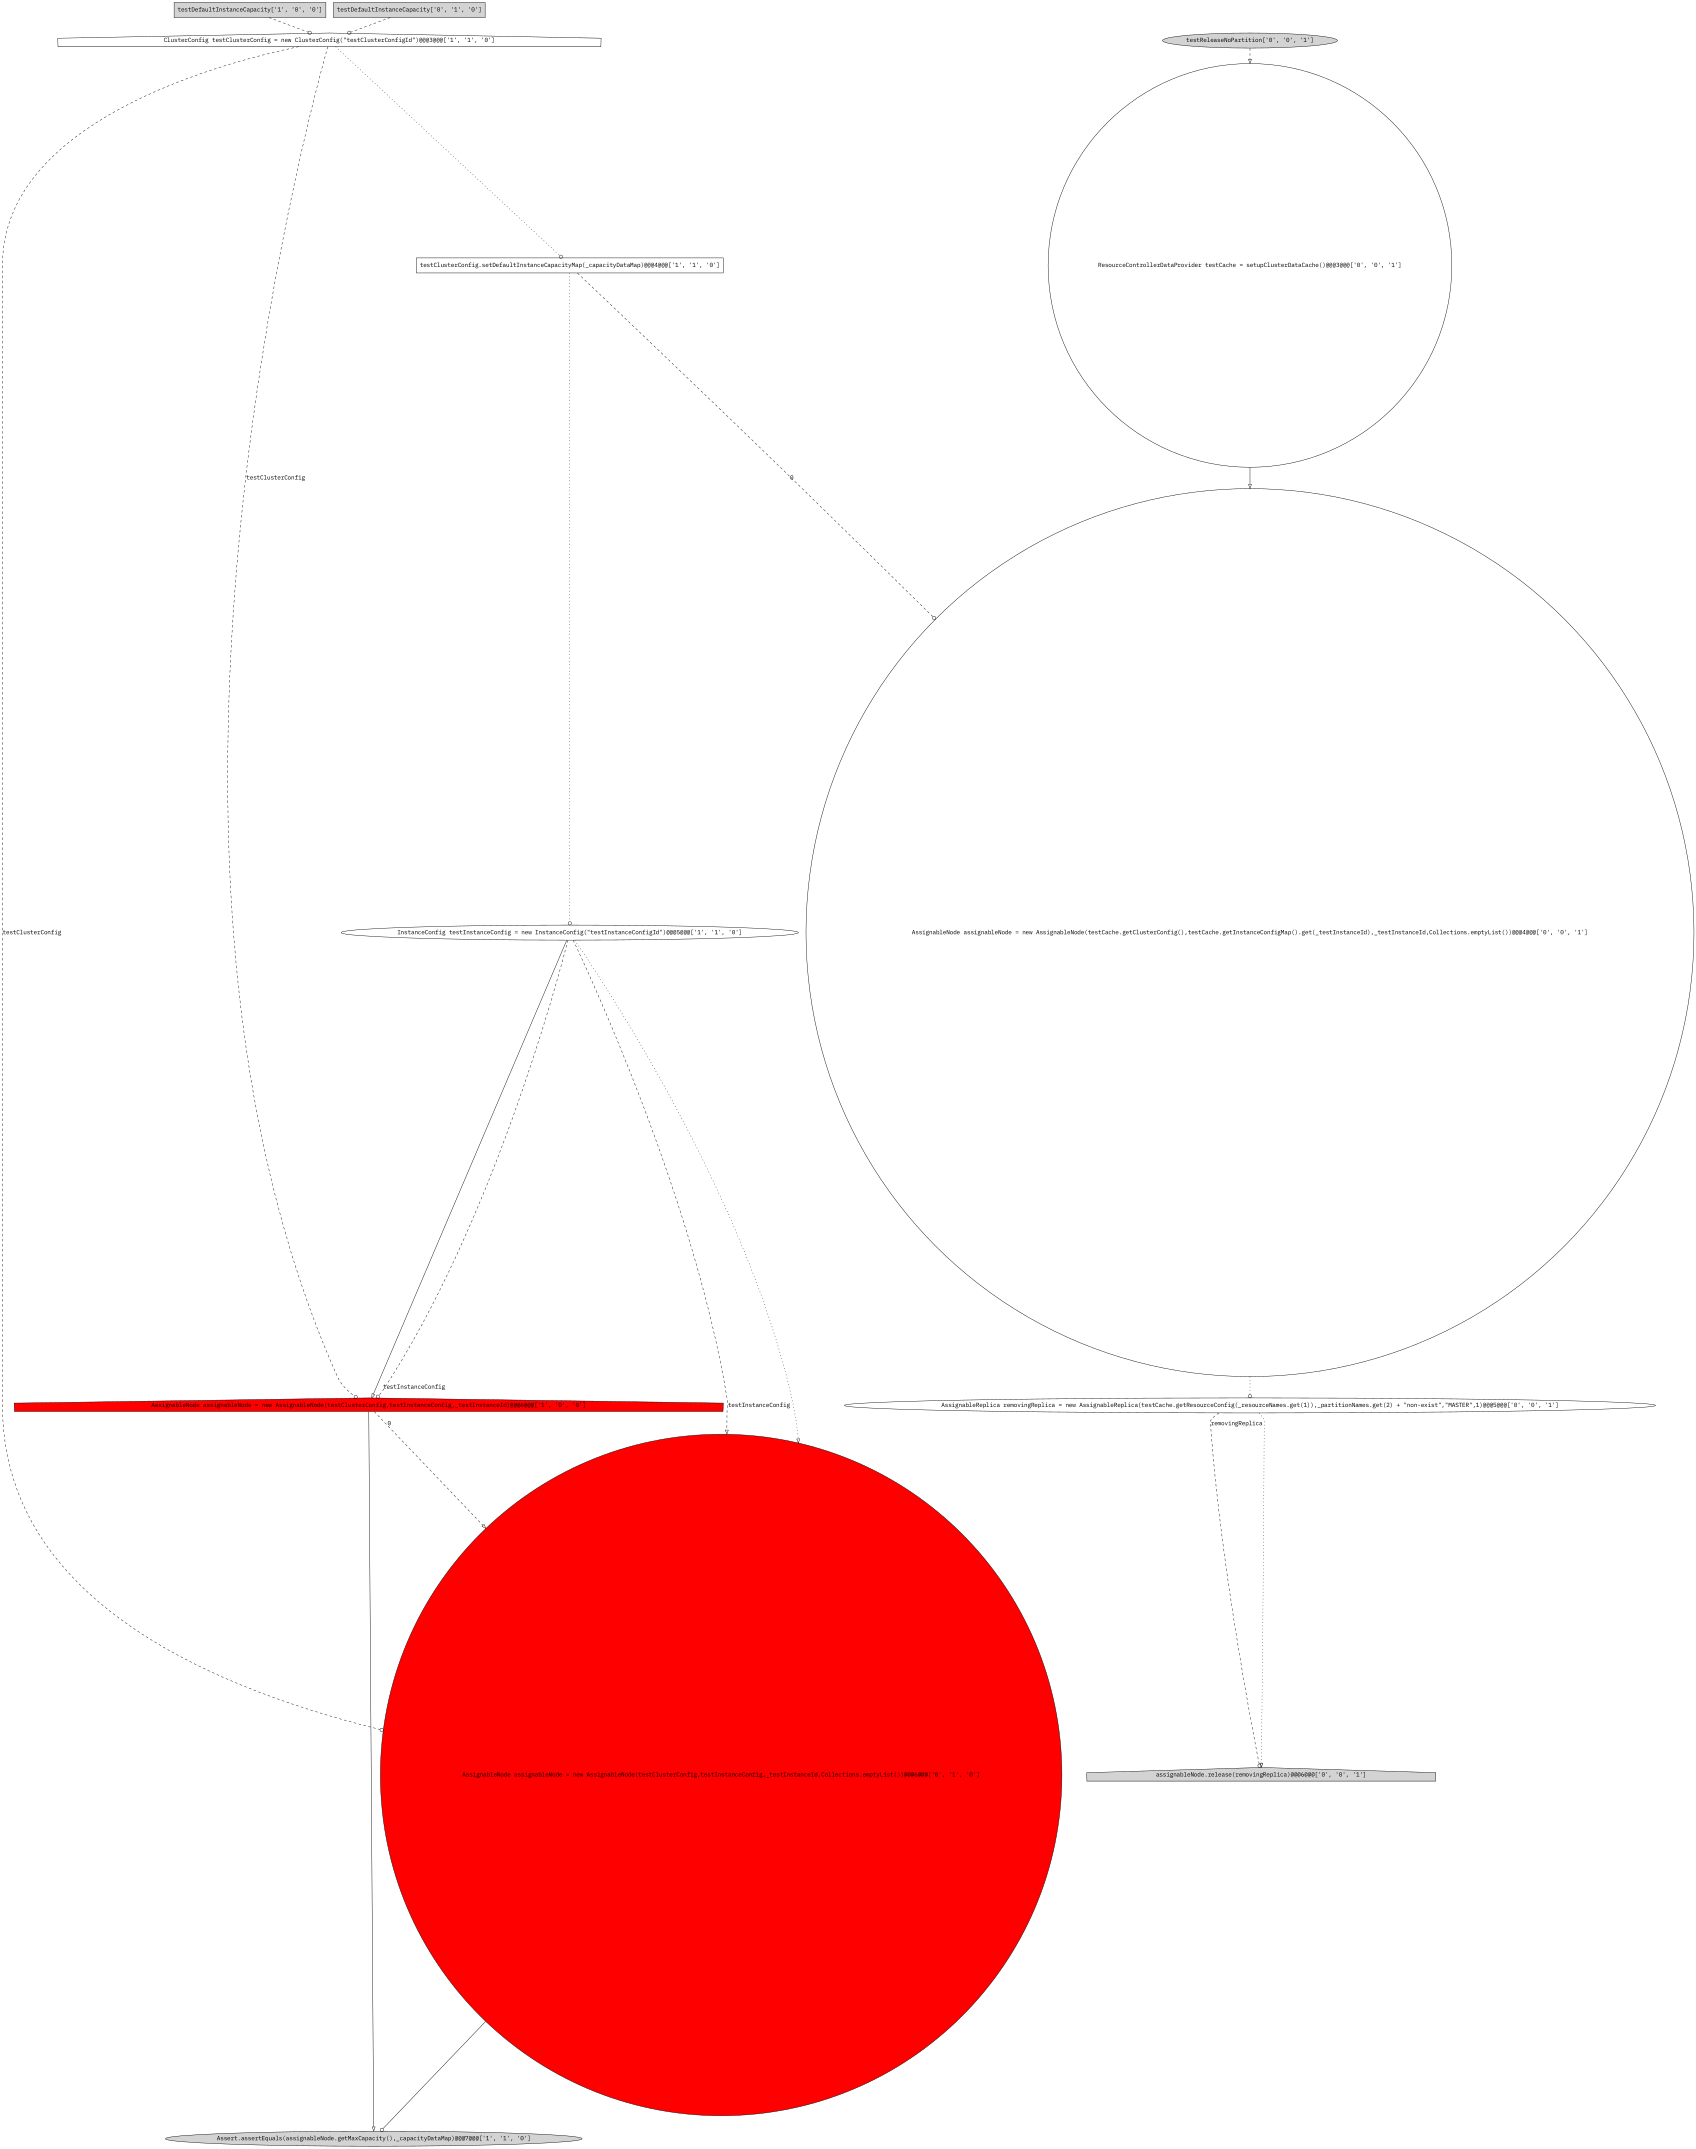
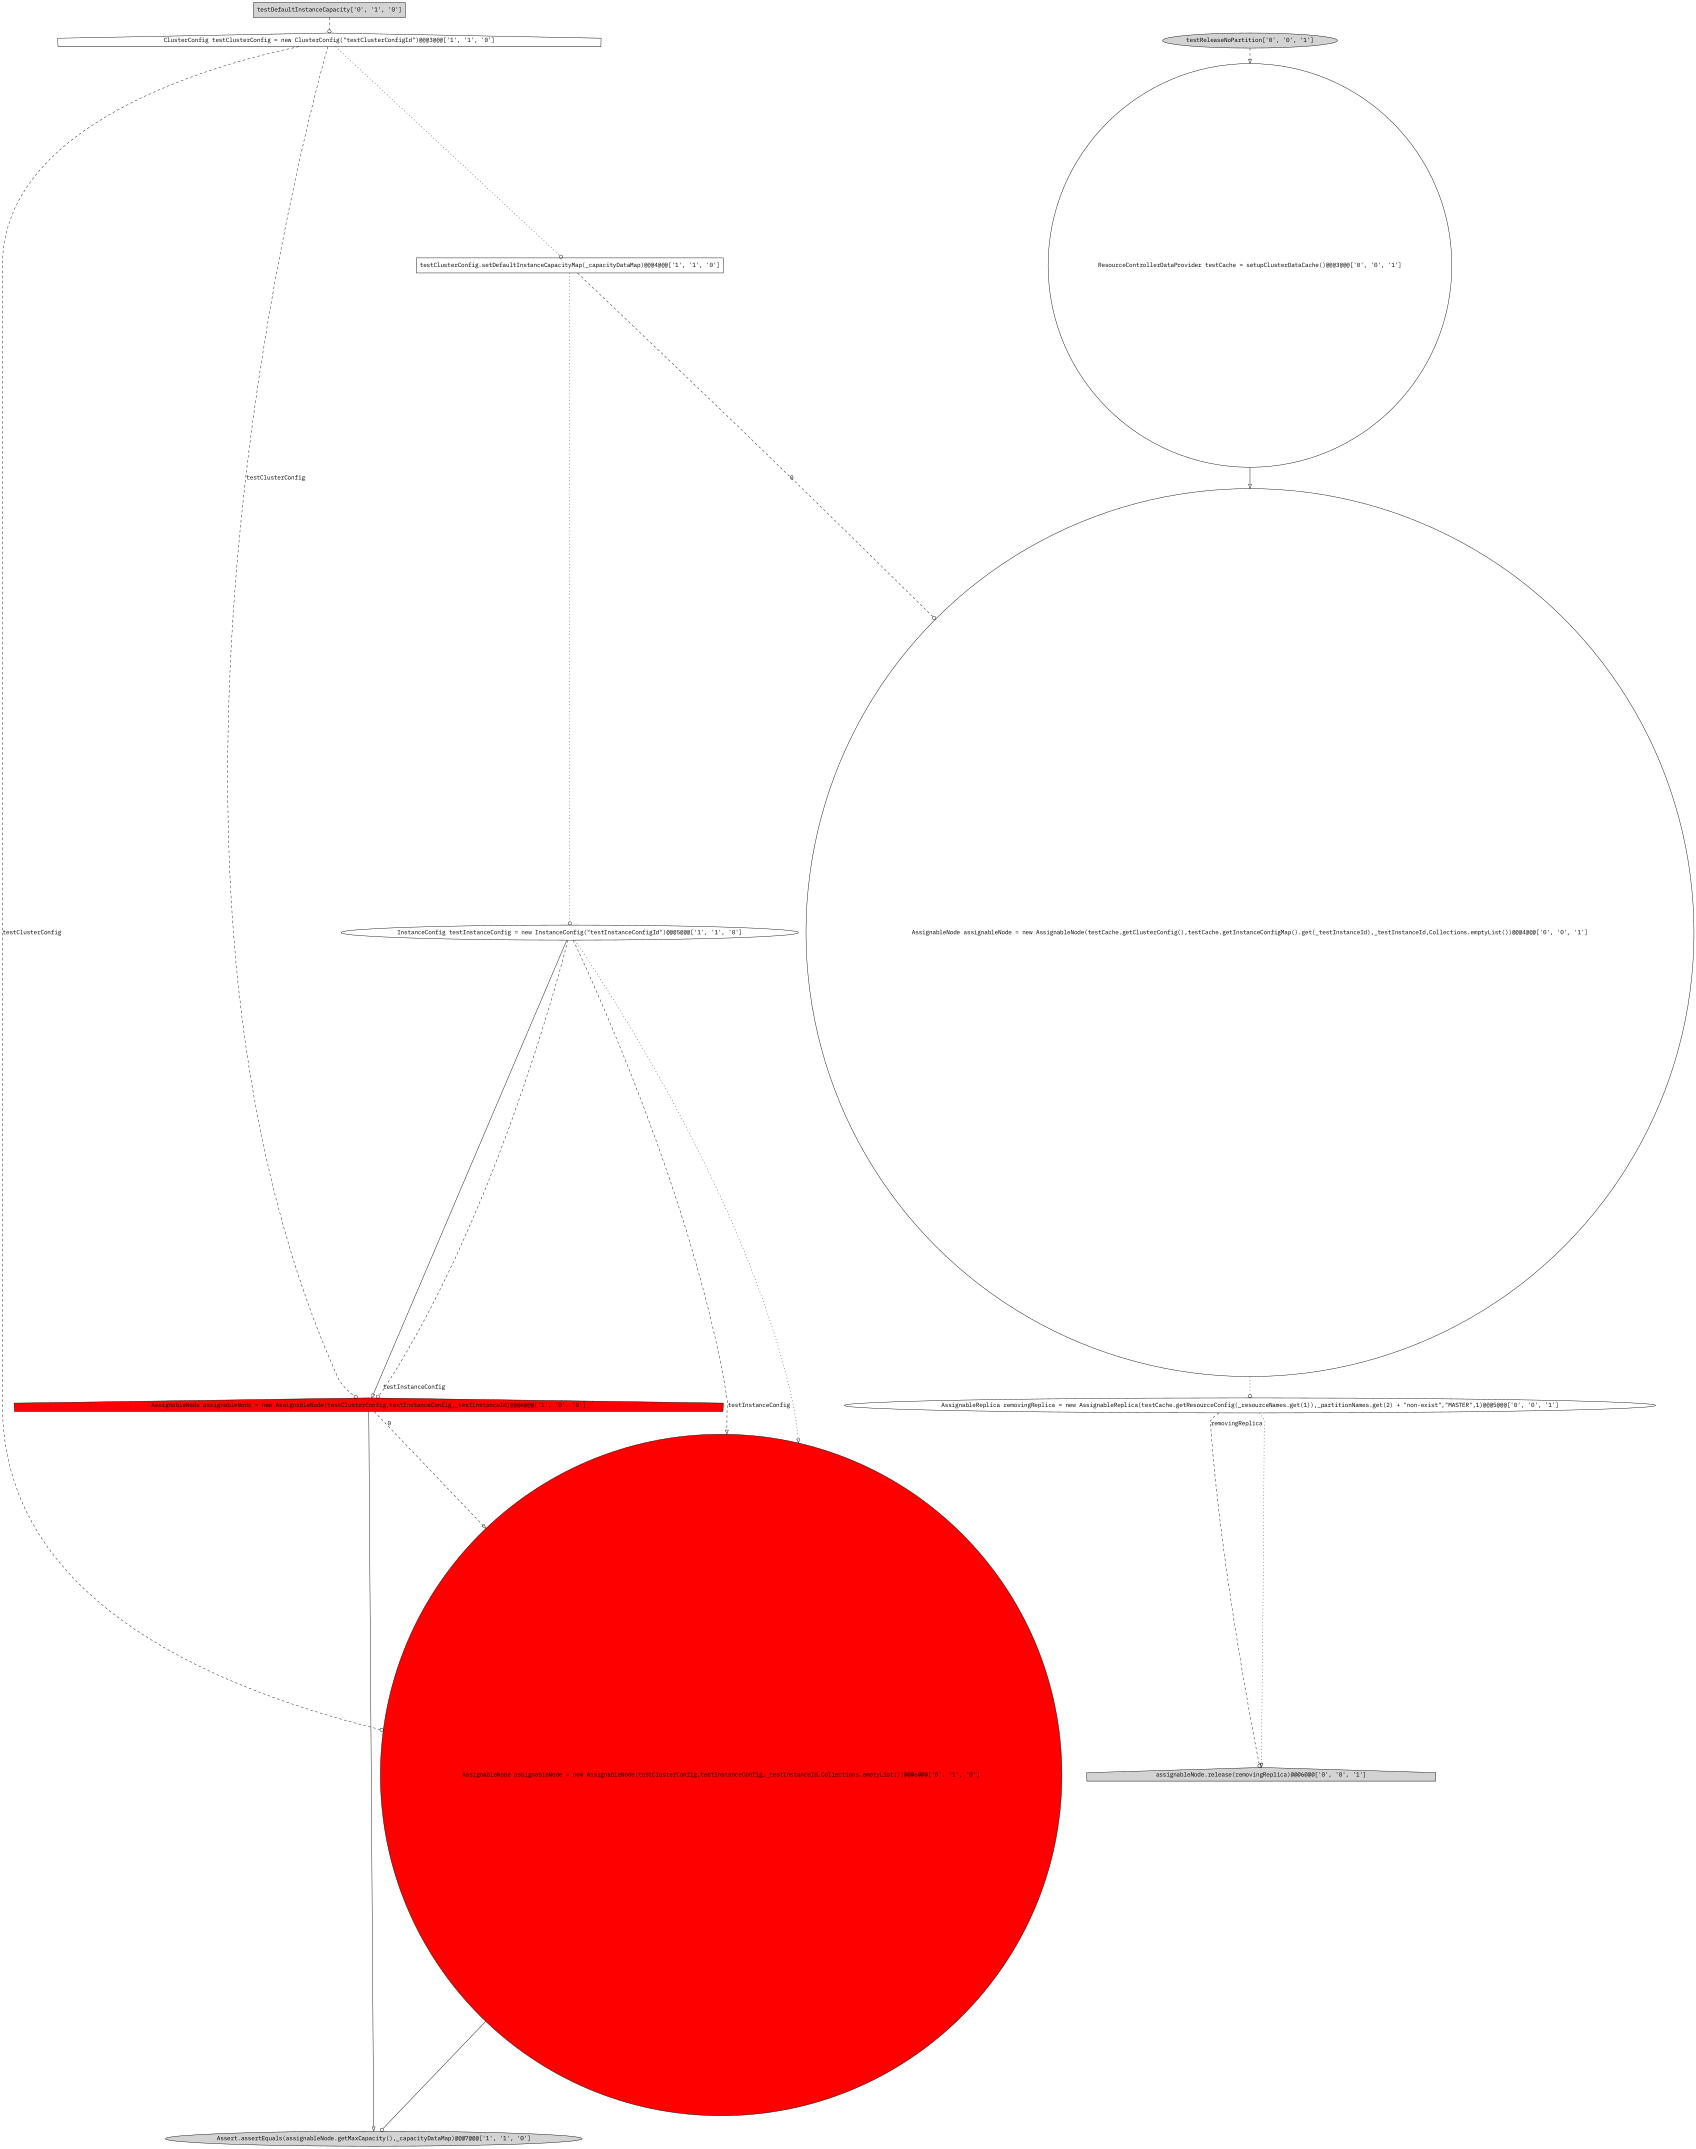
node "testDefaultInstanceCapacity['1', '0', '0']": removed
